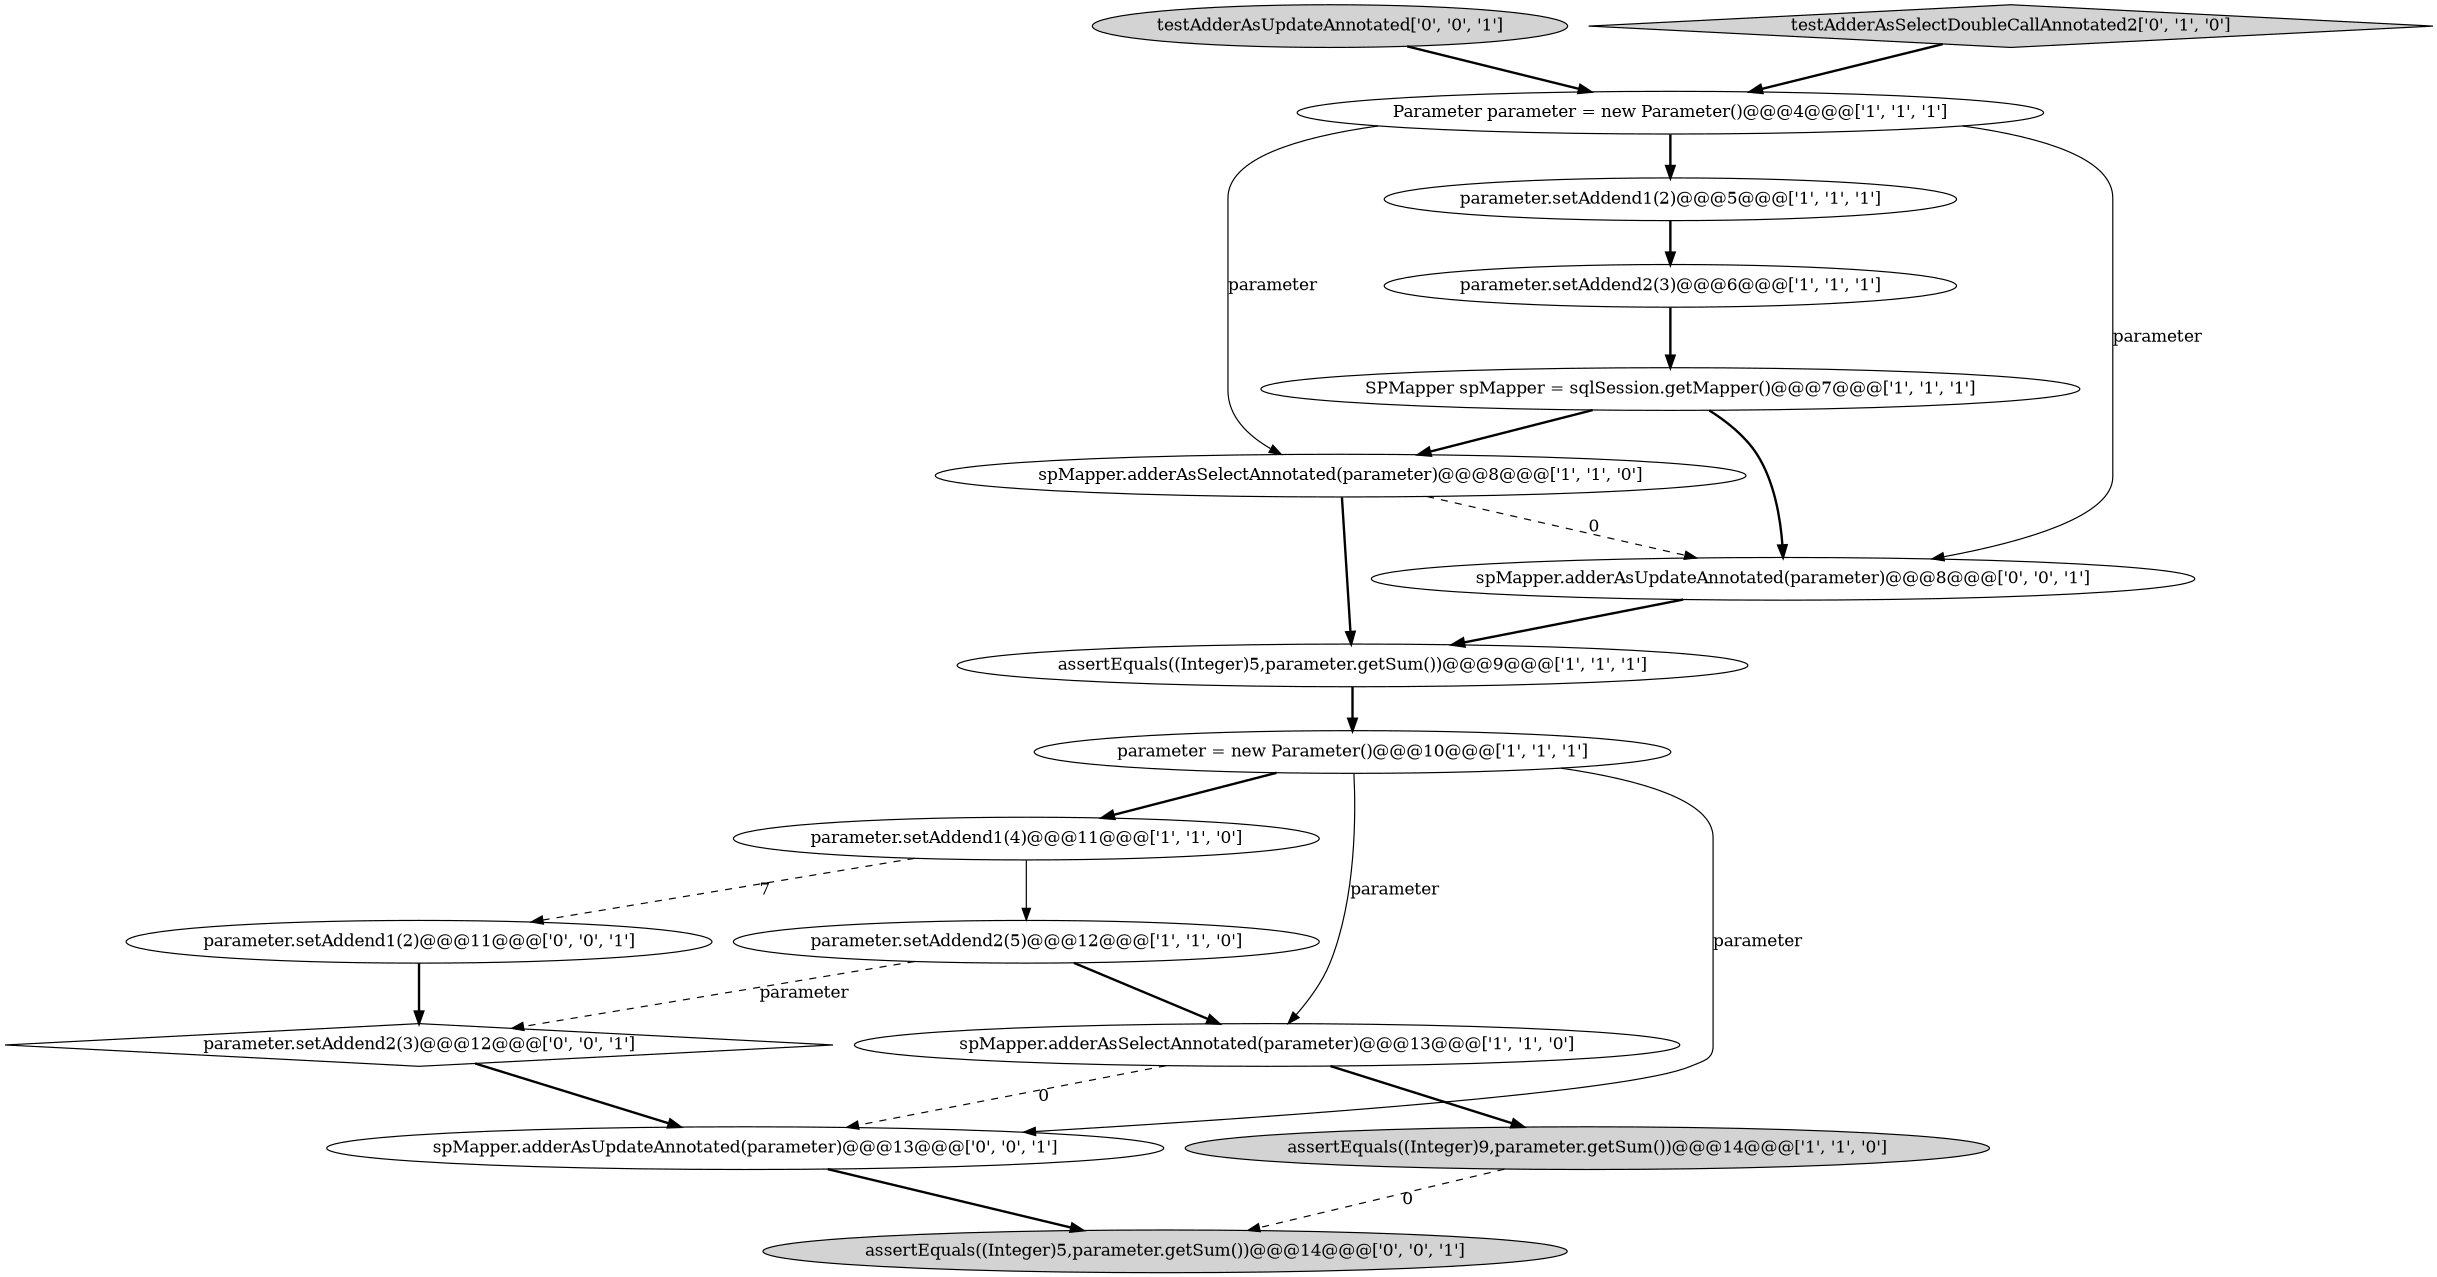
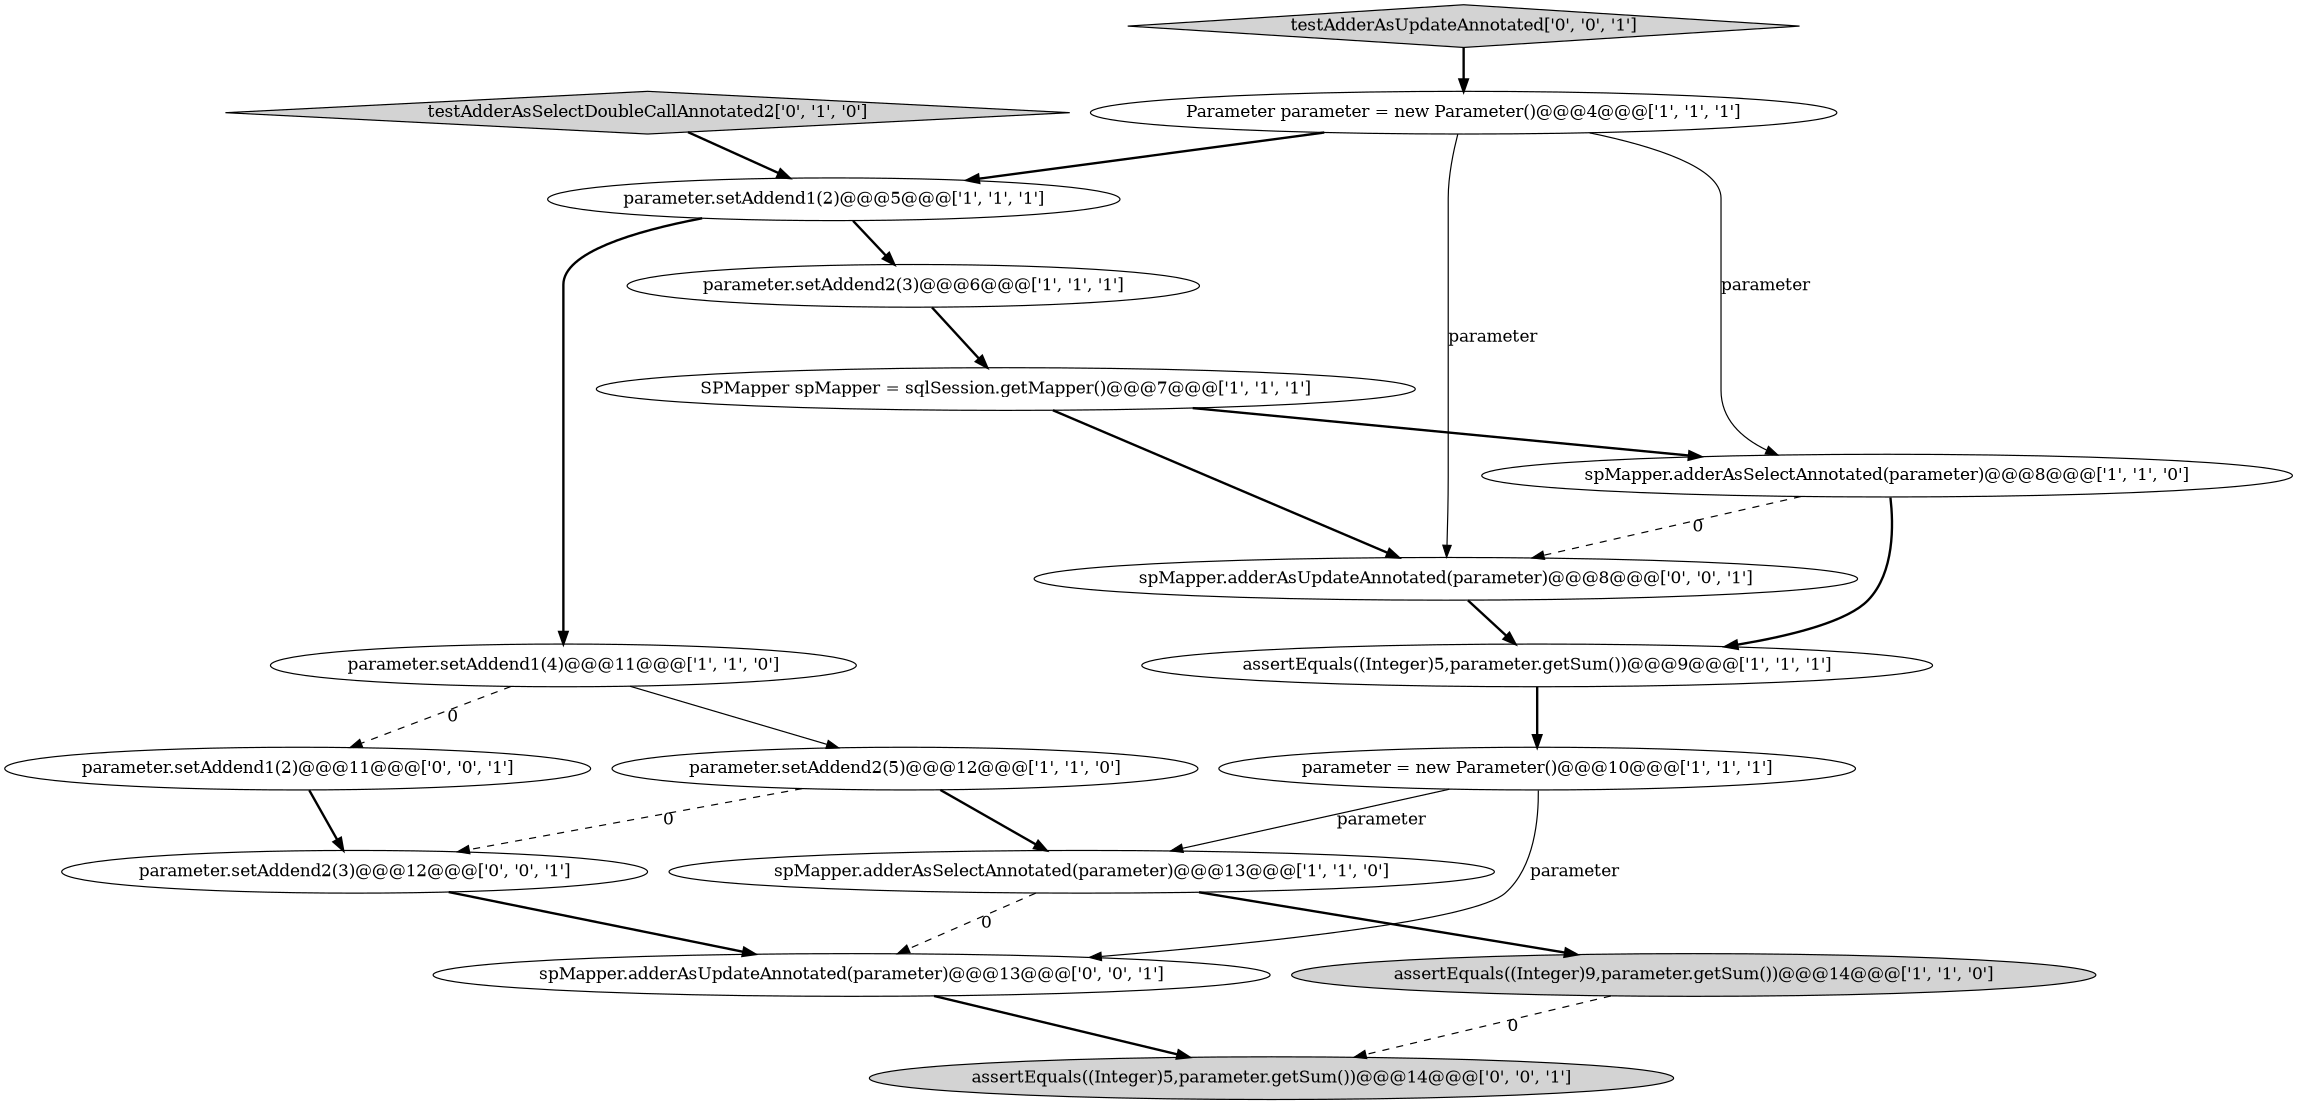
node "testAdderAsUpdateAnnotated['0', '0', '1']": shape ellipse -> diamond
edge "testAdderAsSelectDoubleCallAnnotated2['0', '1', '0']" -> "Parameter parameter = new Parameter()@@@4@@@['1', '1', '1']": now "testAdderAsSelectDoubleCallAnnotated2['0', '1', '0']" -> "parameter.setAddend1(2)@@@5@@@['1', '1', '1']"
edge "parameter = new Parameter()@@@10@@@['1', '1', '1']" -> "parameter.setAddend1(4)@@@11@@@['1', '1', '0']": now "parameter.setAddend1(2)@@@5@@@['1', '1', '1']" -> "parameter.setAddend1(4)@@@11@@@['1', '1', '0']"
edge "parameter.setAddend1(4)@@@11@@@['1', '1', '0']" -> "parameter.setAddend1(2)@@@11@@@['0', '0', '1']": label "7" -> "0"
edge "parameter.setAddend2(5)@@@12@@@['1', '1', '0']" -> "parameter.setAddend2(3)@@@12@@@['0', '0', '1']": label "parameter" -> "0"
node "parameter.setAddend2(3)@@@12@@@['0', '0', '1']": shape diamond -> ellipse
